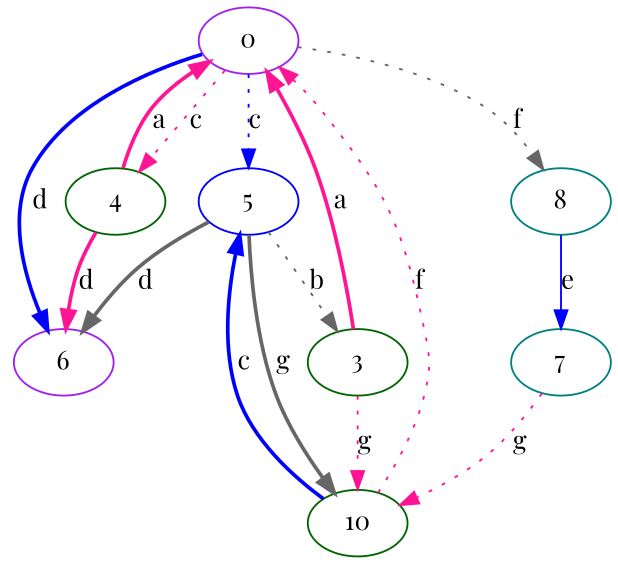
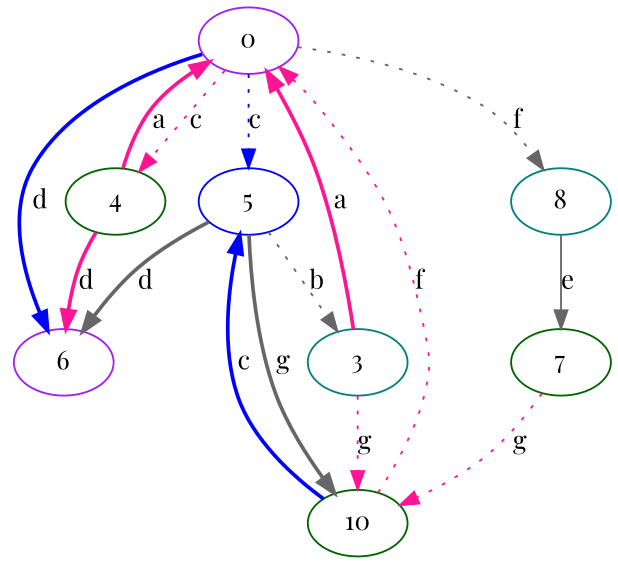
edge "8" -> "7": color blue -> gray40
node "3": color darkgreen -> teal
node "7": color teal -> darkgreen
